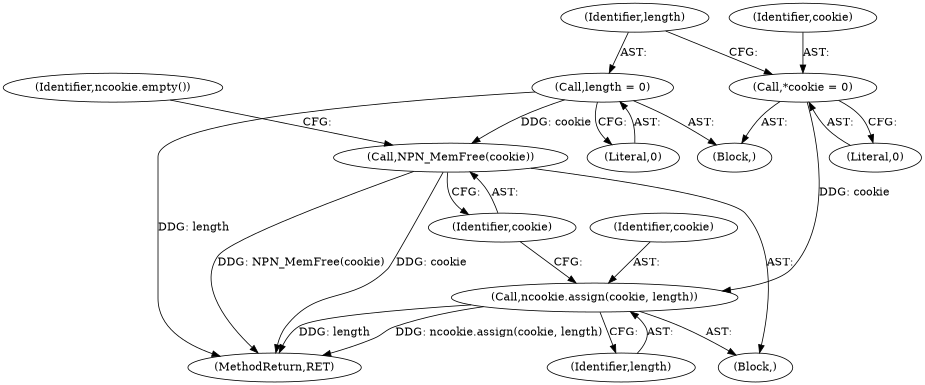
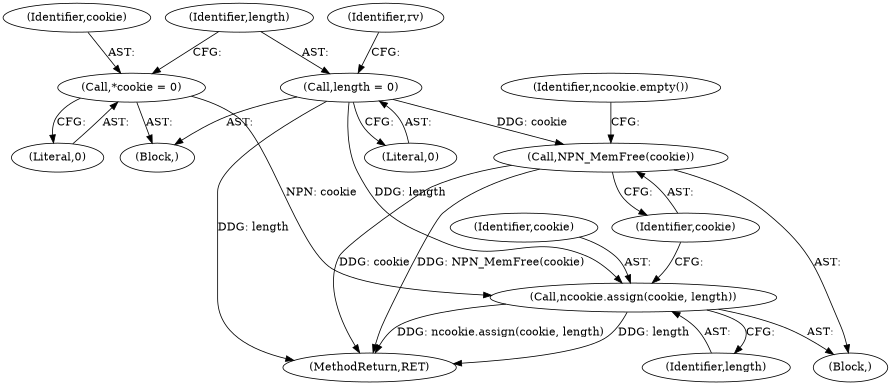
node "(Identifier,rv)": added
edge "(Call,*cookie = 0)" -> "(Call,ncookie.assign(cookie, length))": label "DDG: cookie" -> "NPN: cookie"
edge "(Call,length = 0)" -> "(Call,ncookie.assign(cookie, length))": added, label "DDG: length"
